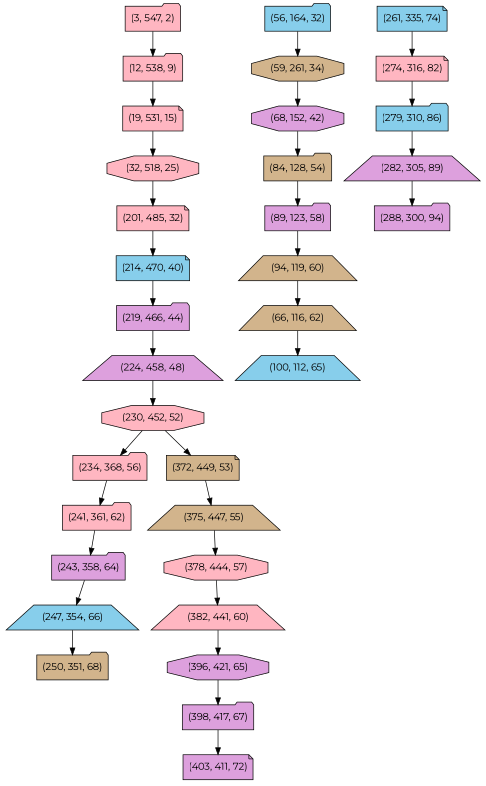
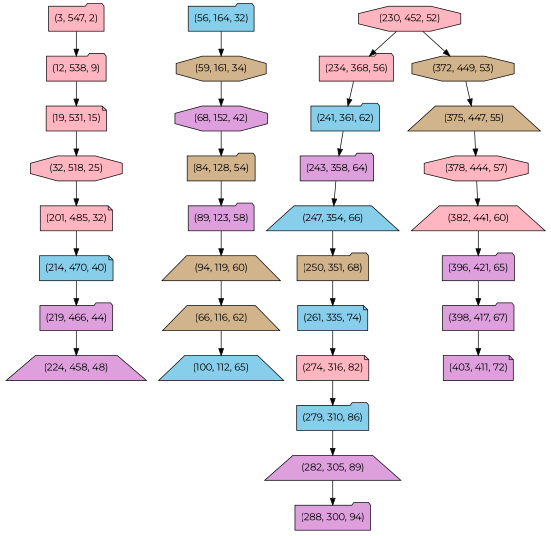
node "(59, 261, 34)": label "(59, 261, 34)" -> "(59, 161, 34)"
edge "(250, 351, 68)" -> "(261, 335, 74)": added
edge "(224, 458, 48)" -> "(230, 452, 52)": removed
node "(372, 449, 53)": shape note -> octagon
node "(241, 361, 62)": fillcolor lightpink -> skyblue
node "(396, 421, 65)": shape octagon -> folder
